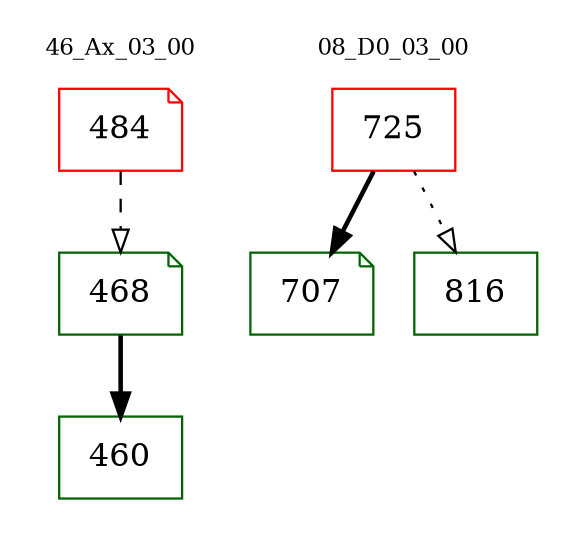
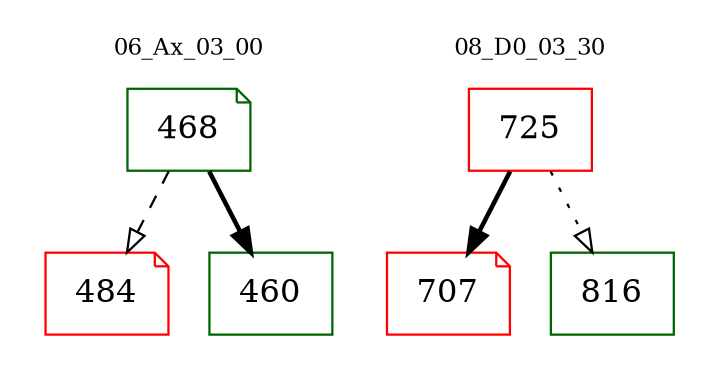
cluster "46_Ax_03_00": label "46_Ax_03_00" -> "06_Ax_03_00"
cluster "08_D0_03_00": label "08_D0_03_00" -> "08_D0_03_30"
edge "484" -> "468": reversed
node "707": color darkgreen -> red
